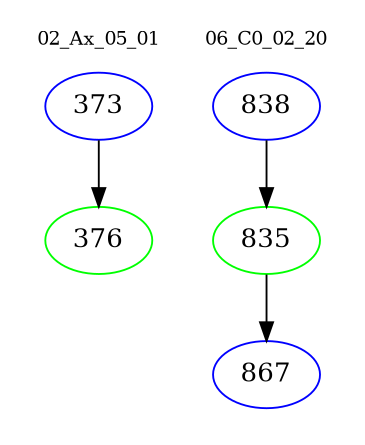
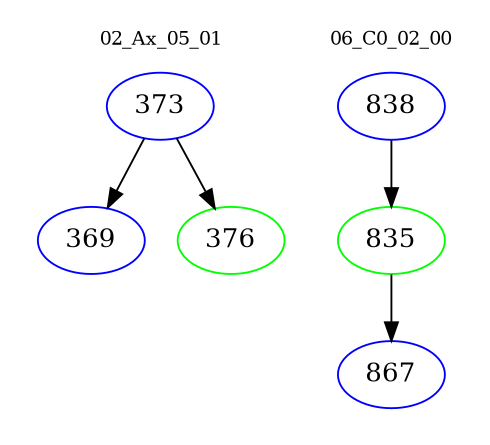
cluster "06_C0_02_20": label "06_C0_02_20" -> "06_C0_02_00"
node "369": added
